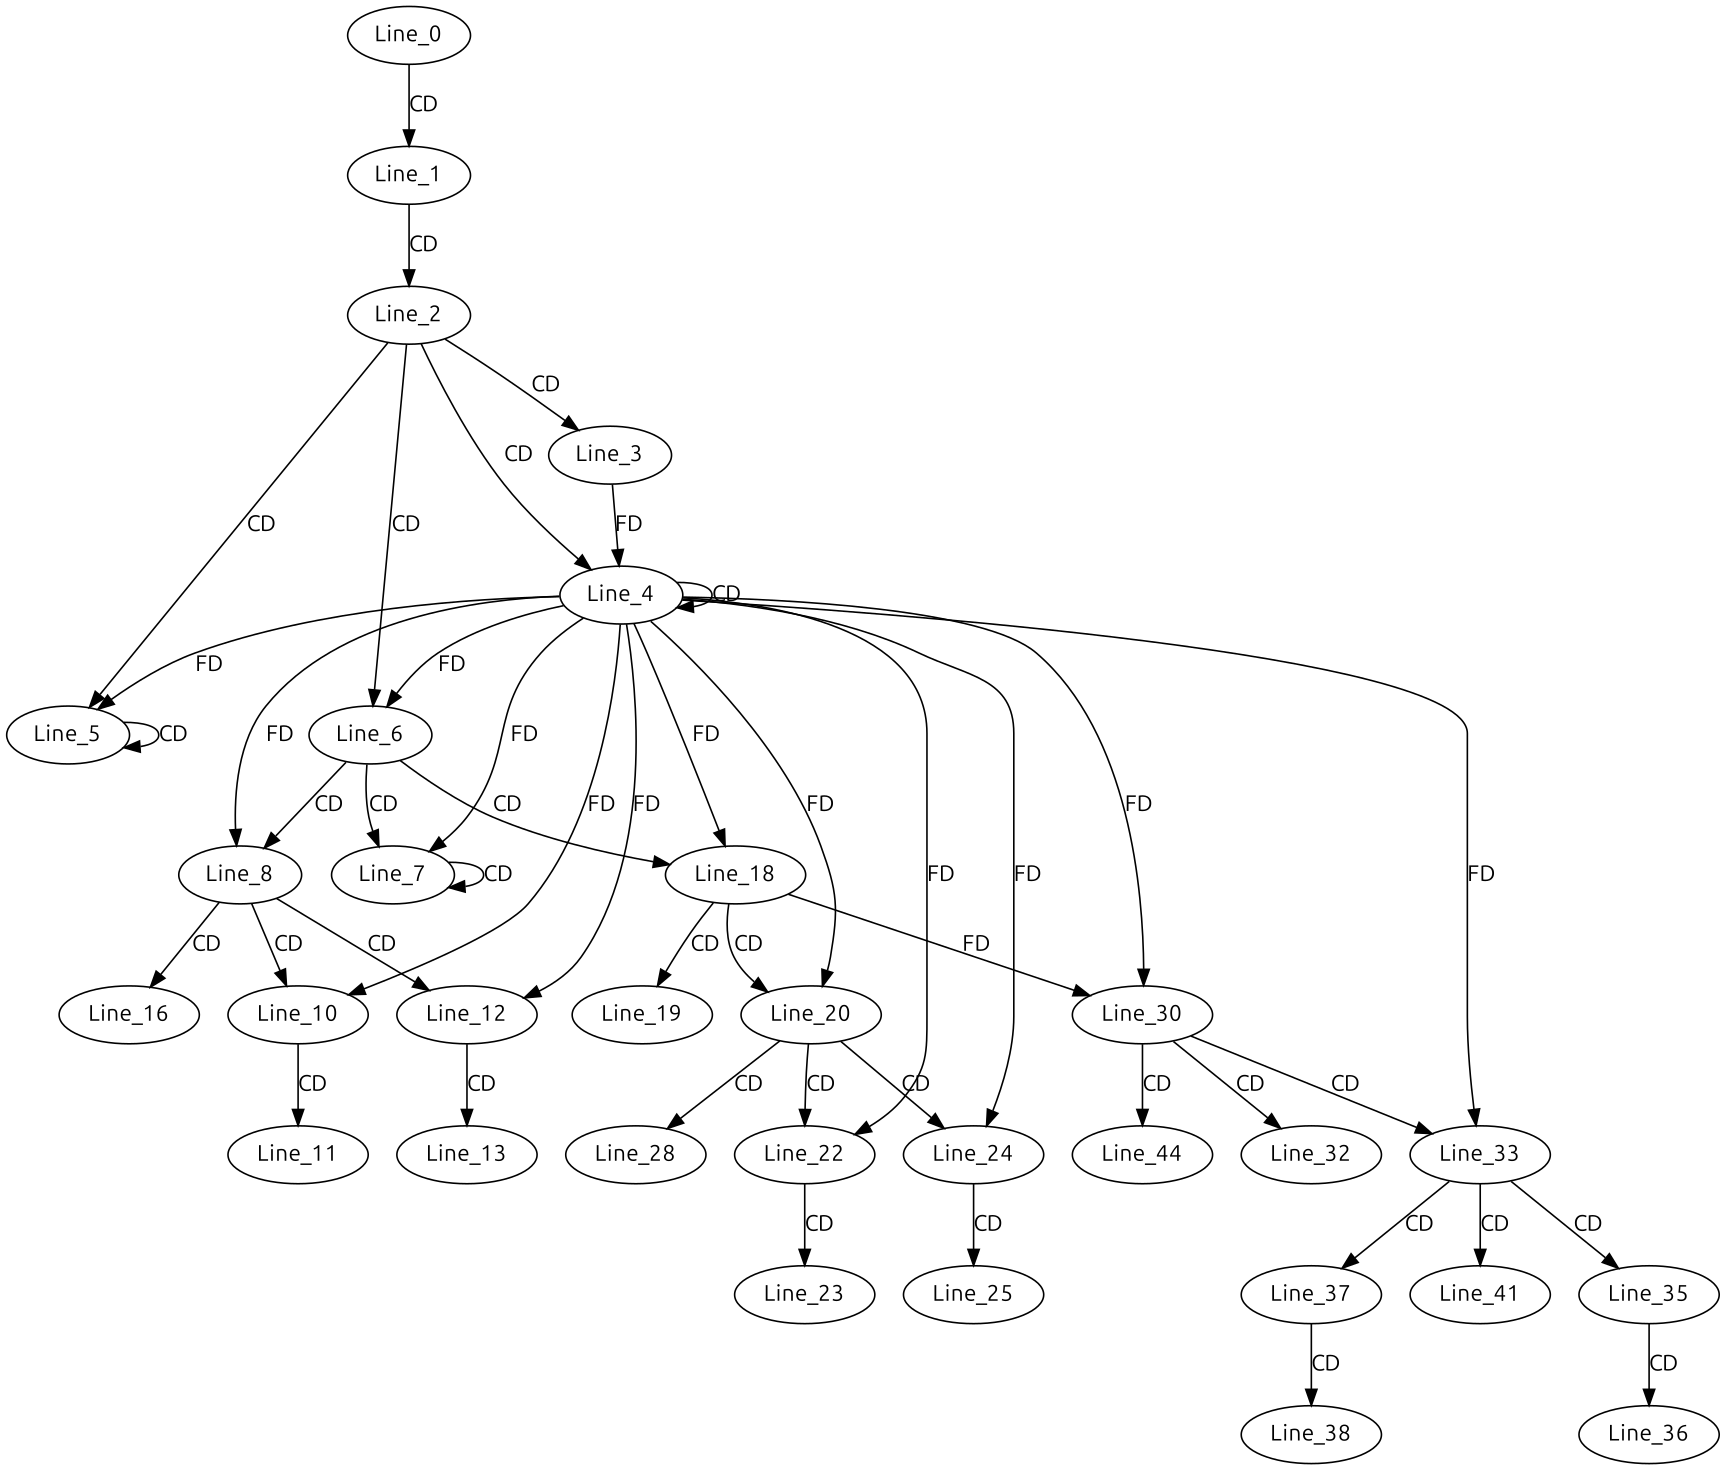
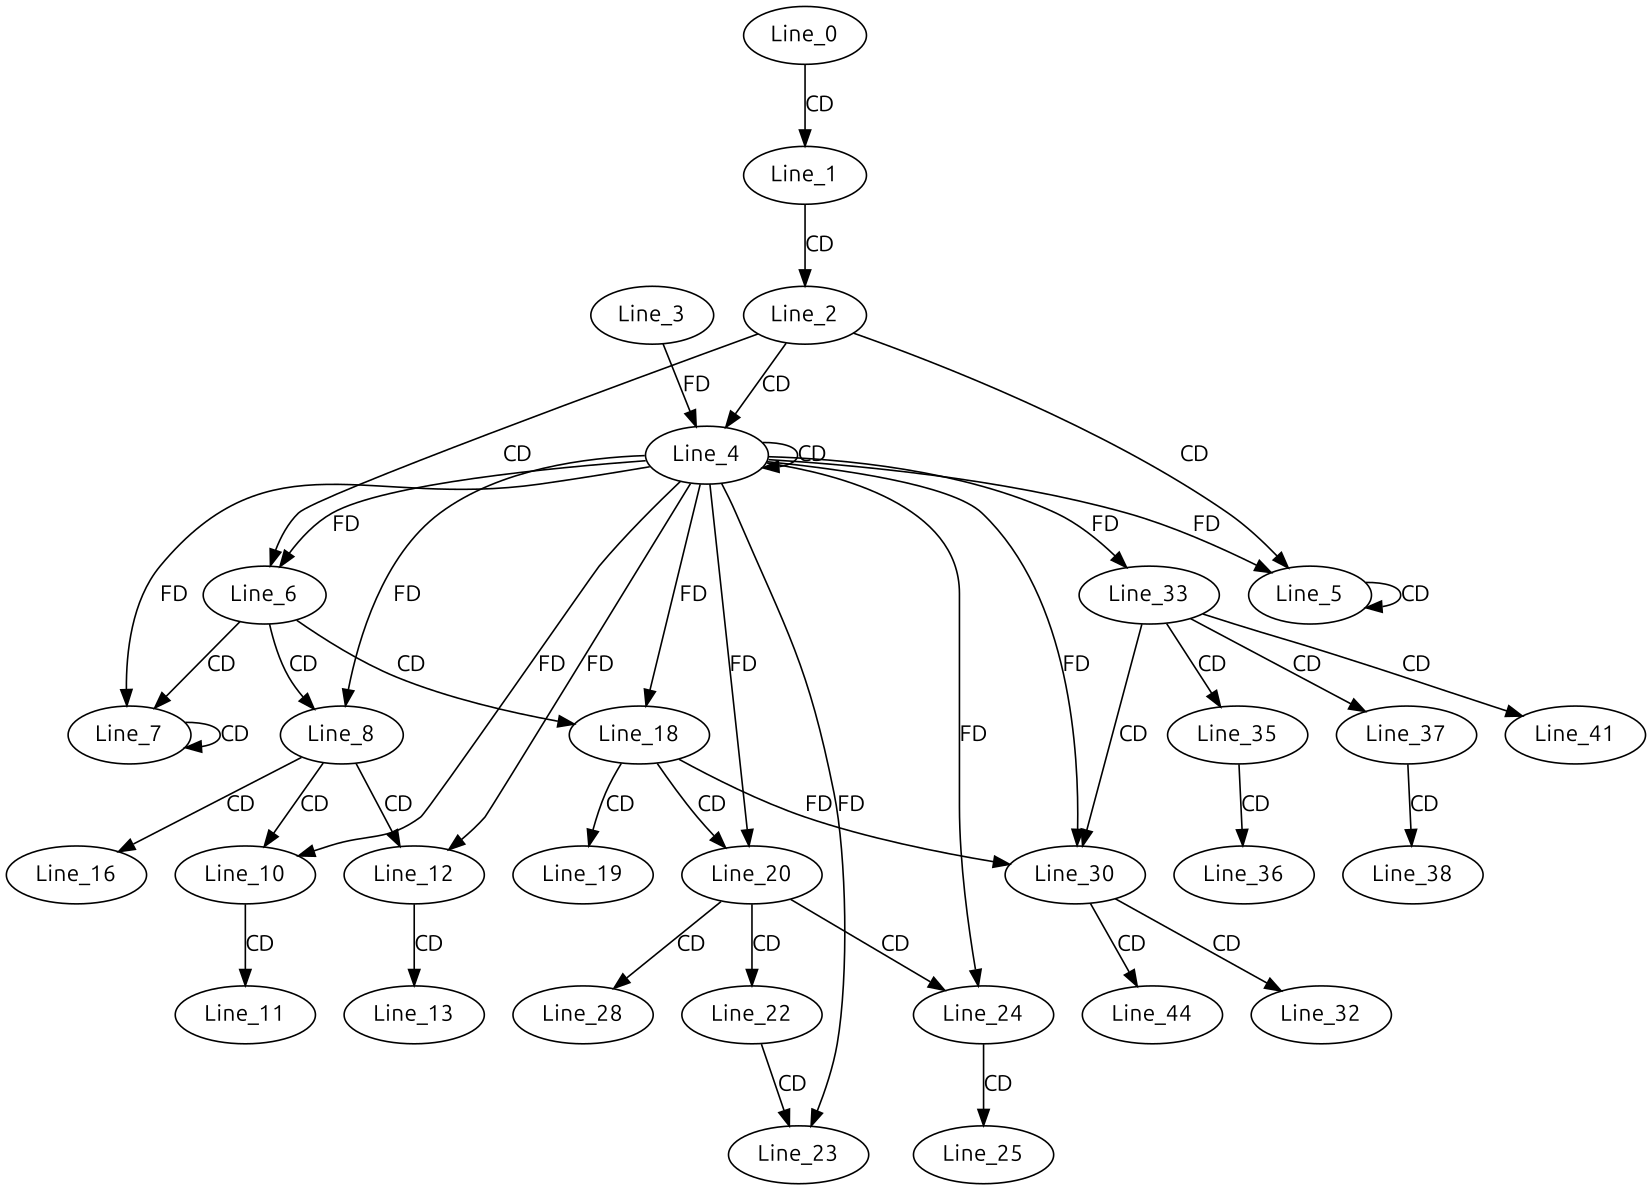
edge "Line_2" -> "Line_3": removed, label "CD"
edge "Line_4" -> "Line_22": now "Line_4" -> "Line_23"
edge "Line_30" -> "Line_33": reversed
